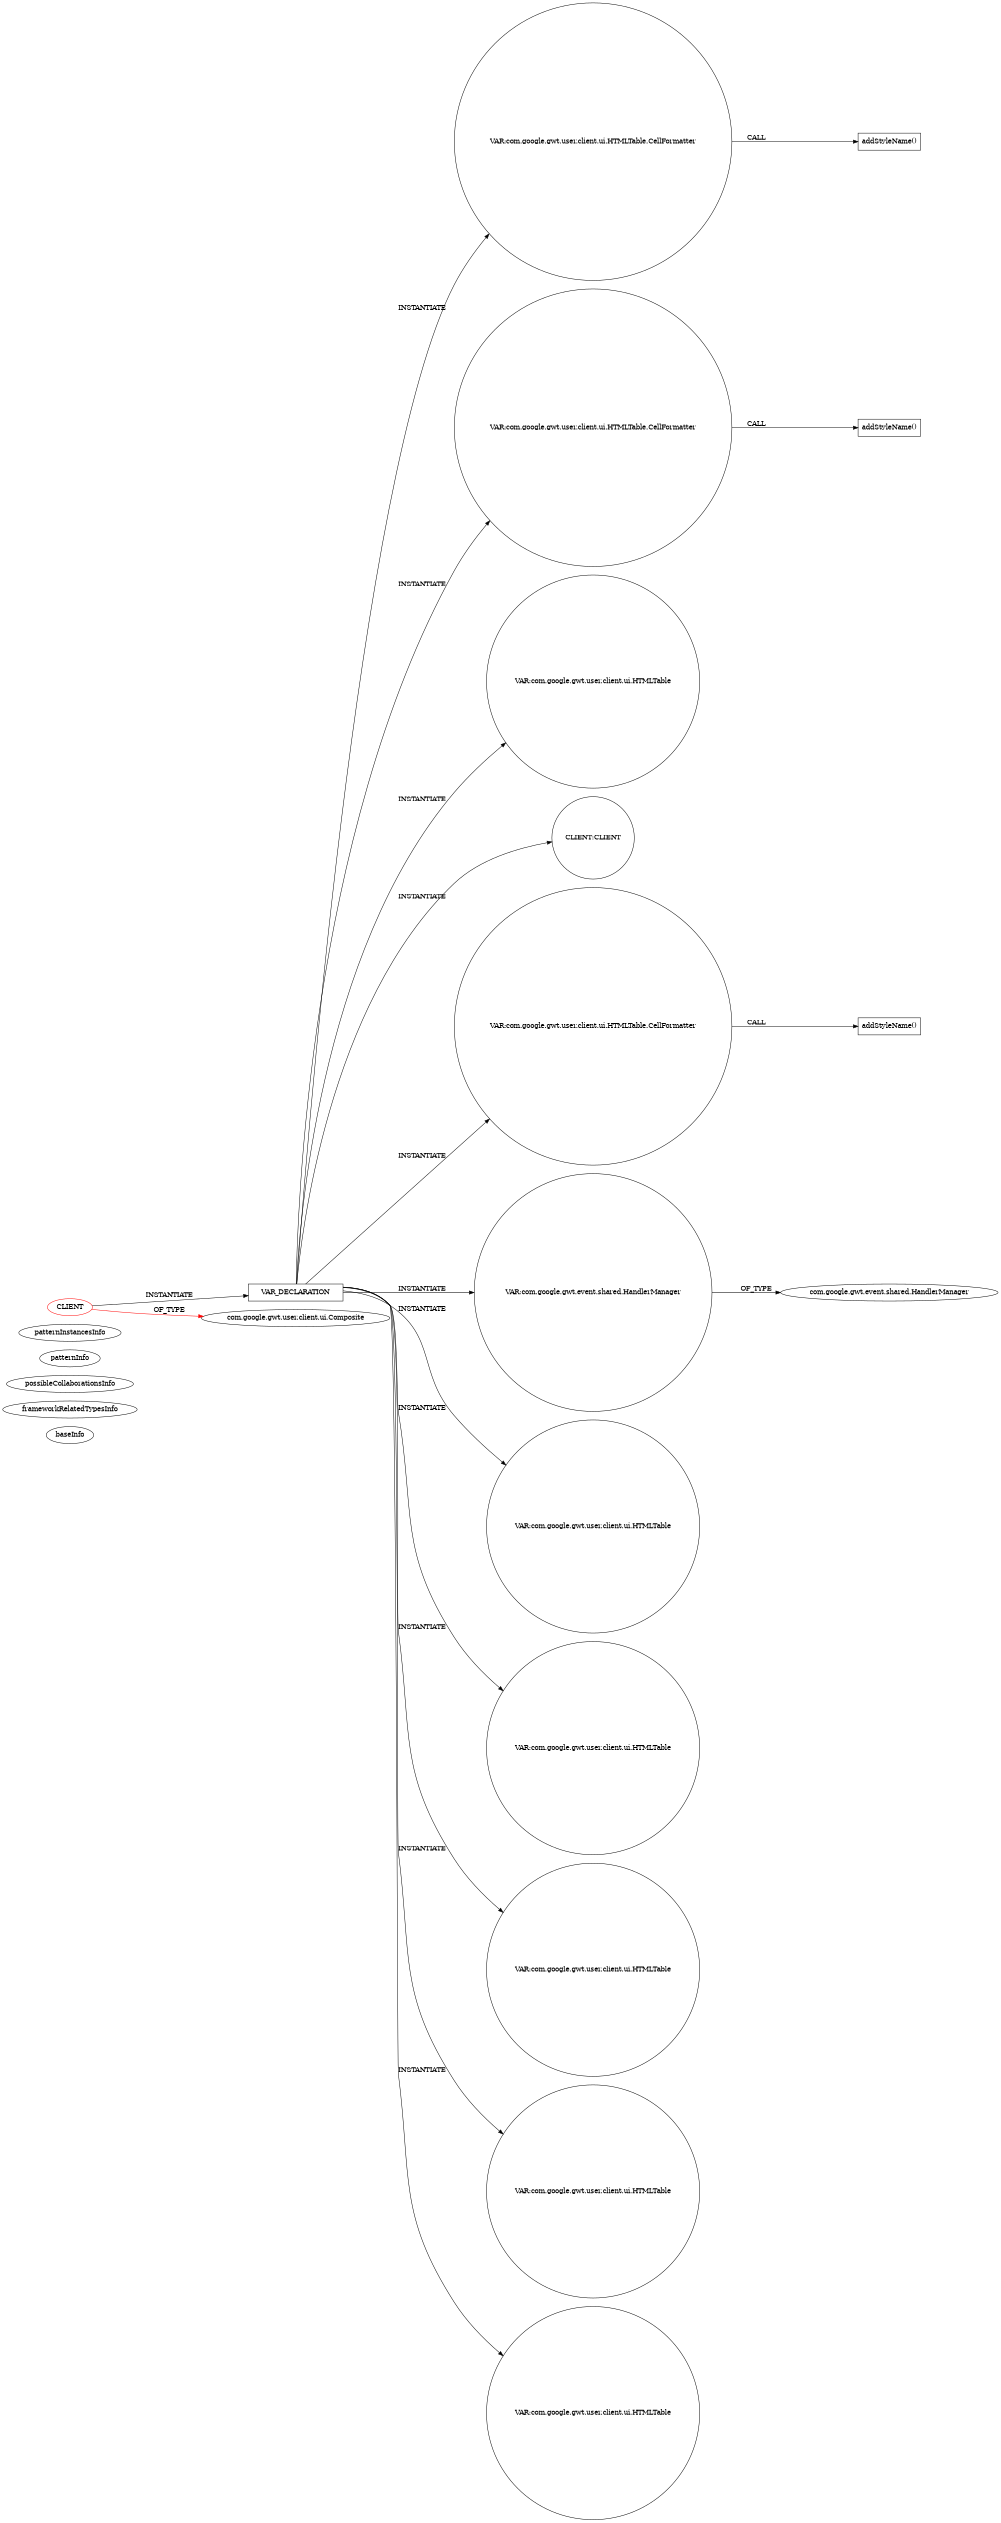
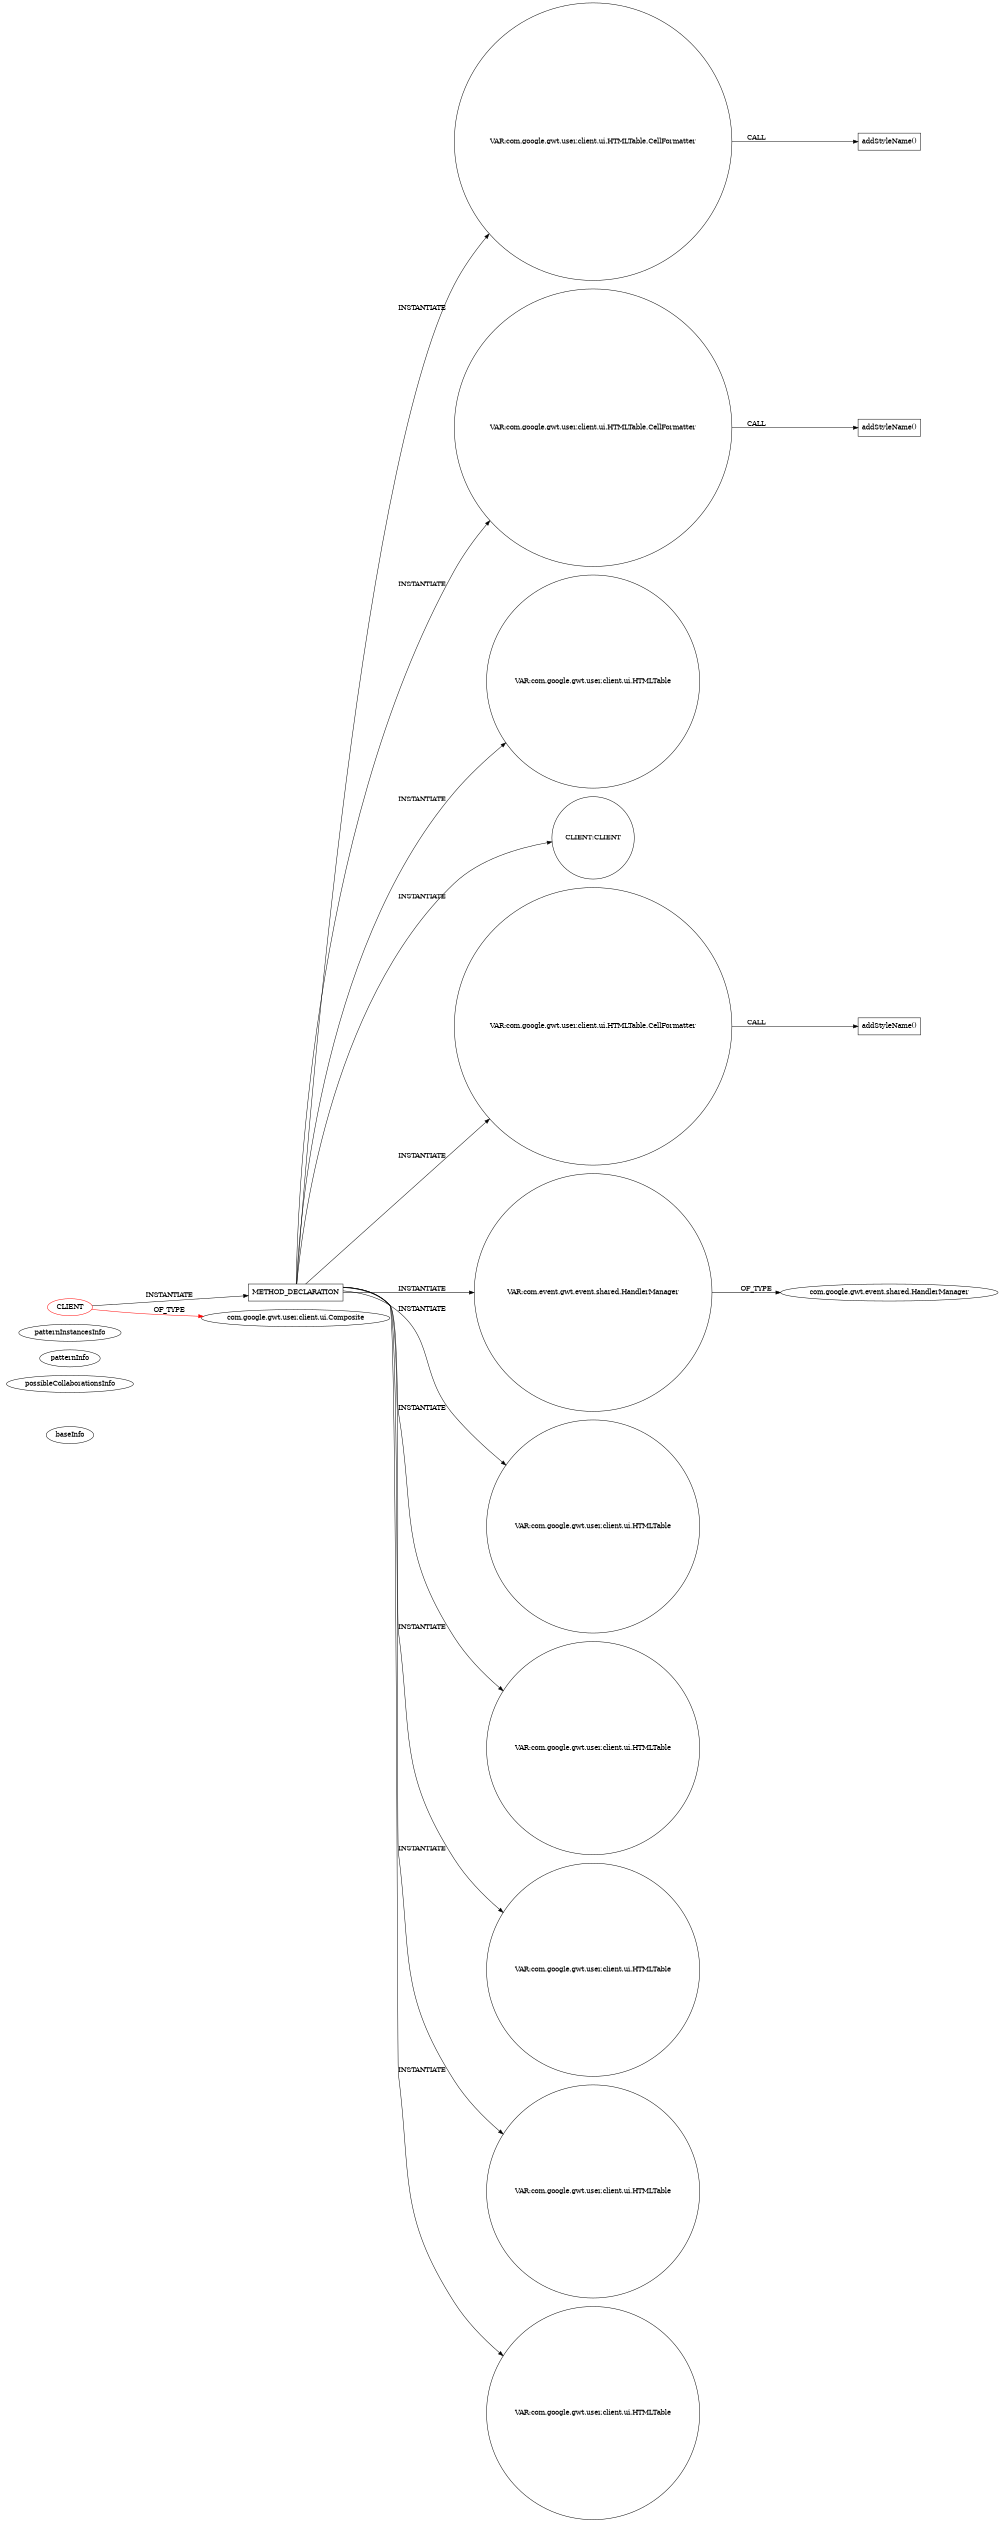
node "VAR_DECLARATION": label "VAR_DECLARATION" -> "METHOD_DECLARATION"
node "VAR:com.google.gwt.event.shared.HandlerManager": label "VAR:com.google.gwt.event.shared.HandlerManager" -> "VAR:com.event.gwt.event.shared.HandlerManager"
node "frameworkRelatedTypesInfo": removed
